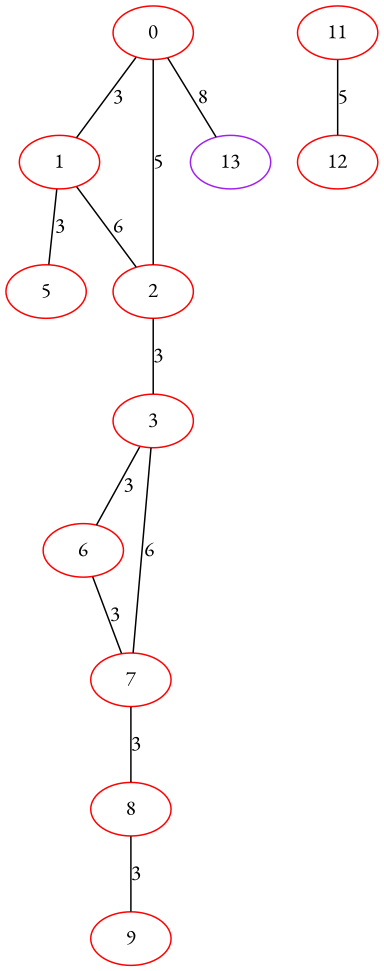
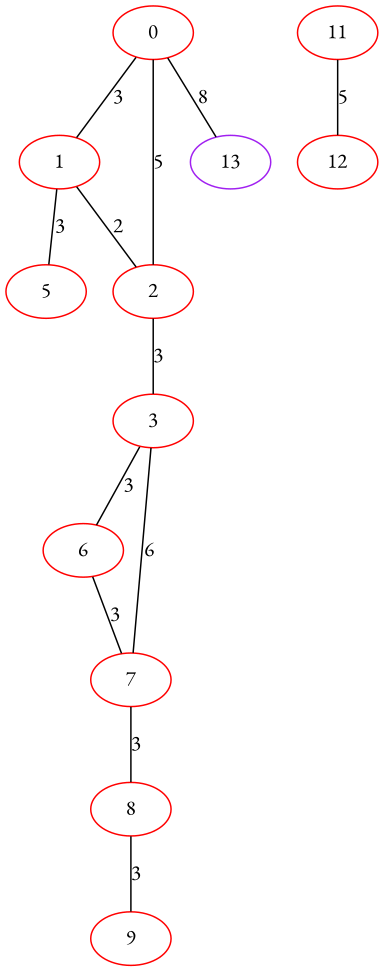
edge "1" -- "2": label "6" -> "2"
